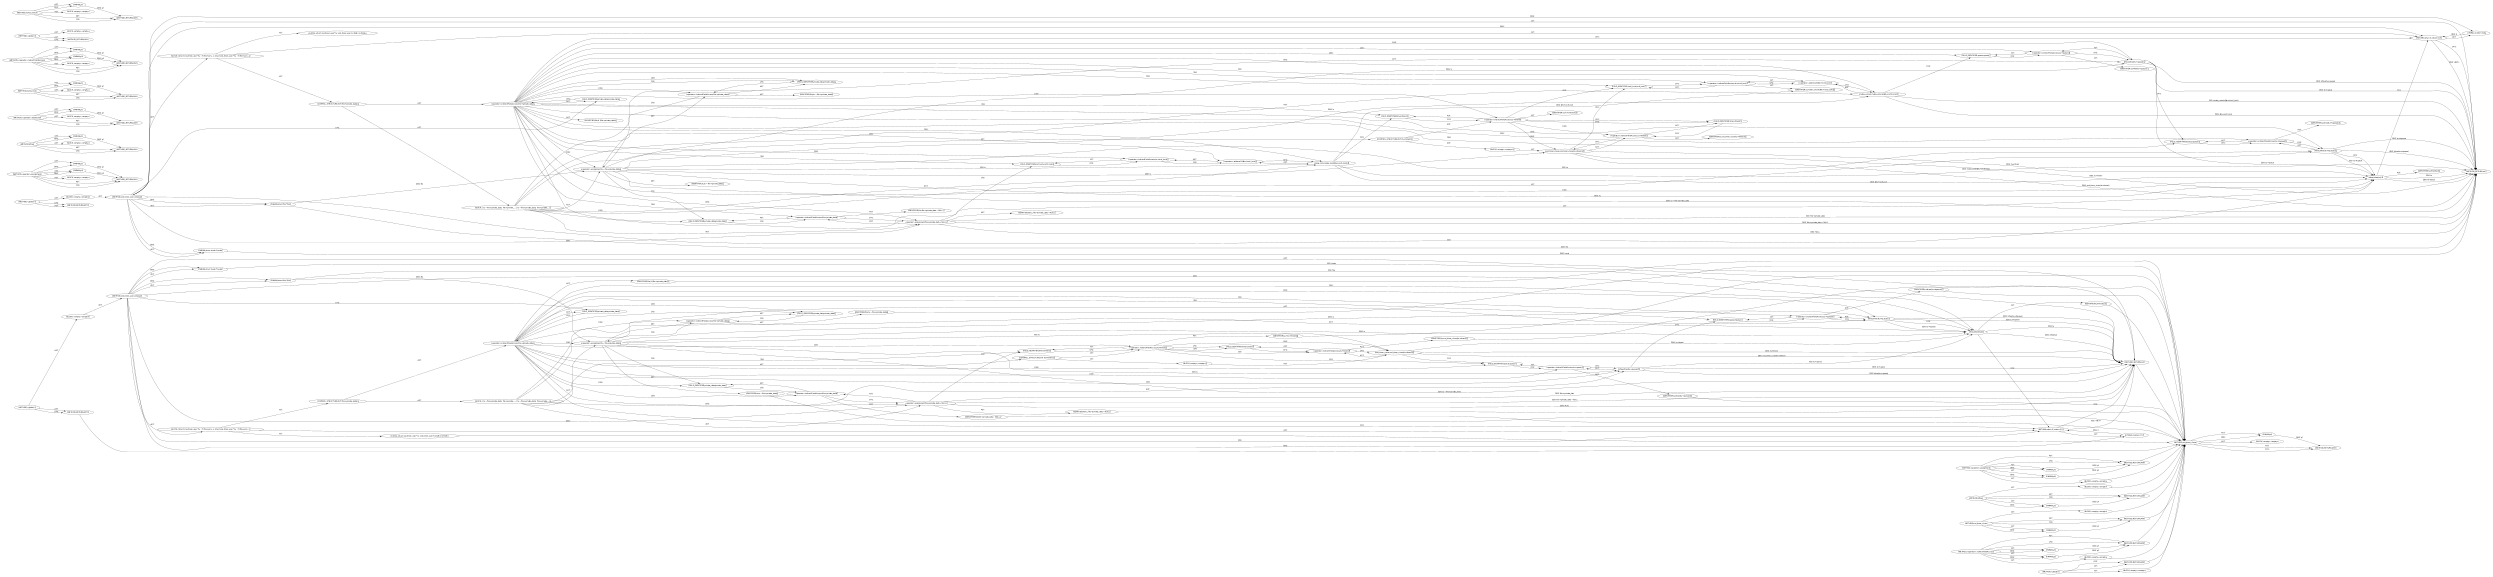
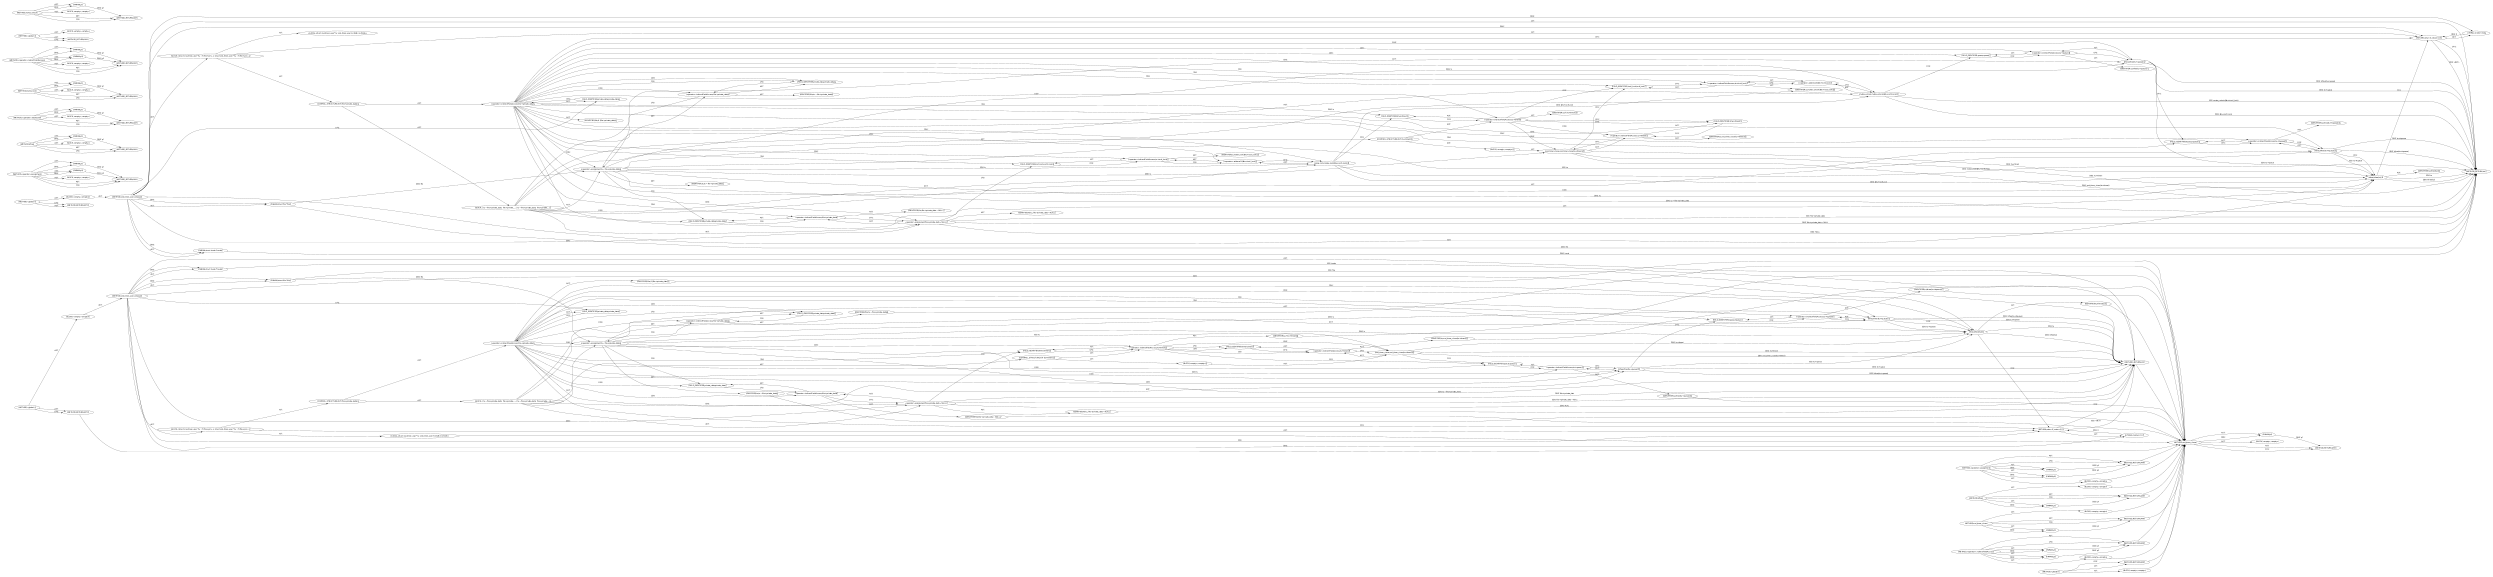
node "(IDENTIFIER,tu,mutex_lock(&tu->ioctl_lock))": added
